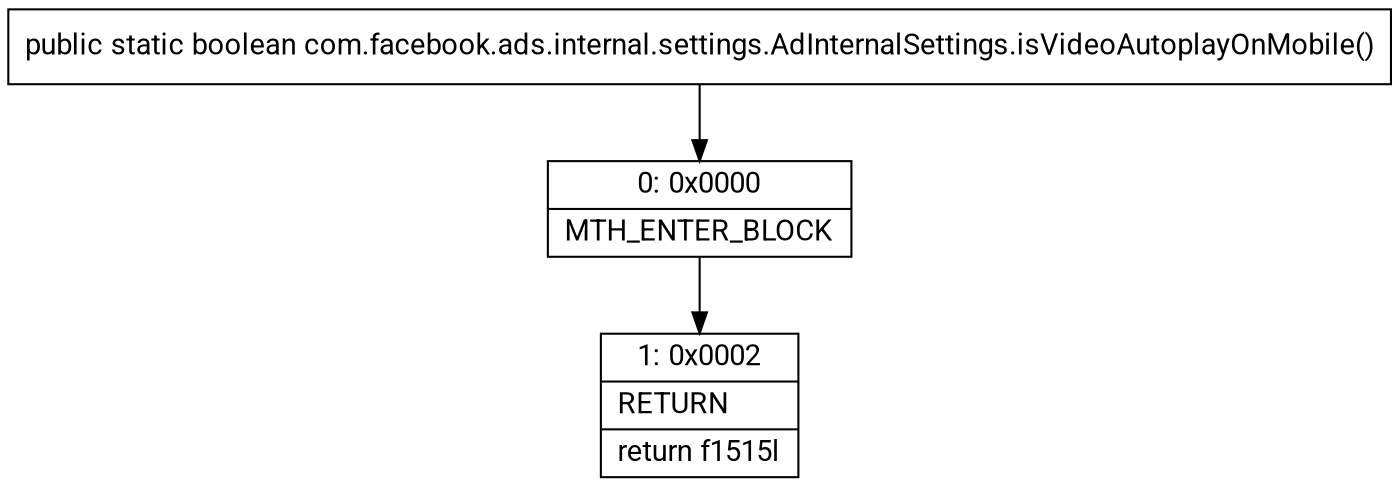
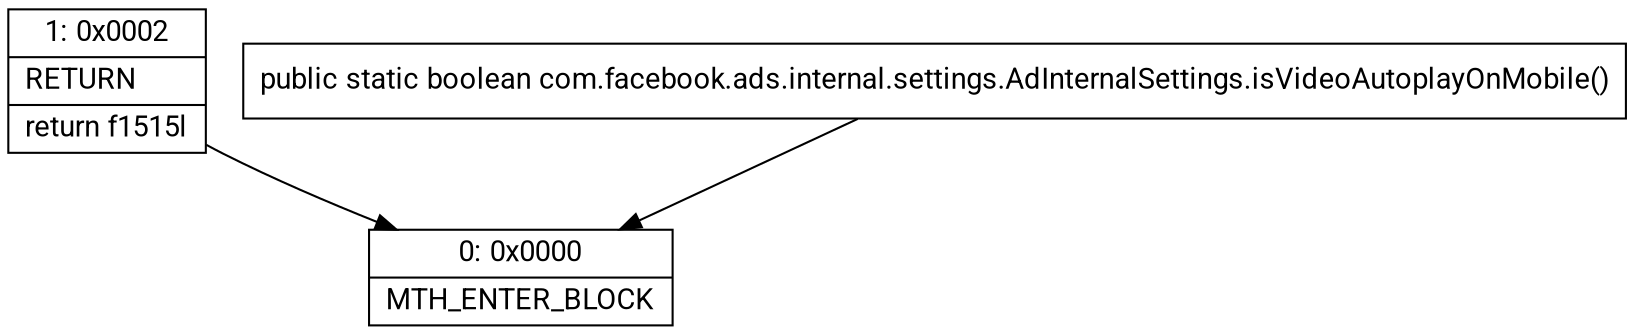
edge "0: 0x0000" -> "1: 0x0002": reversed
